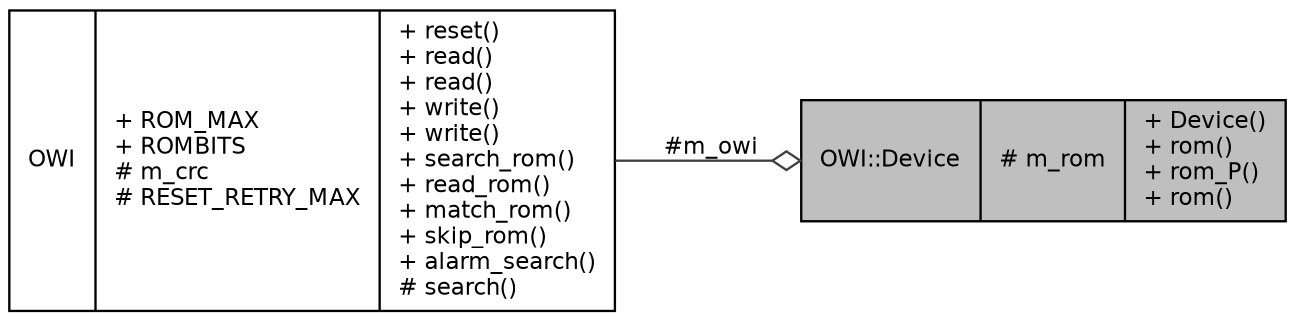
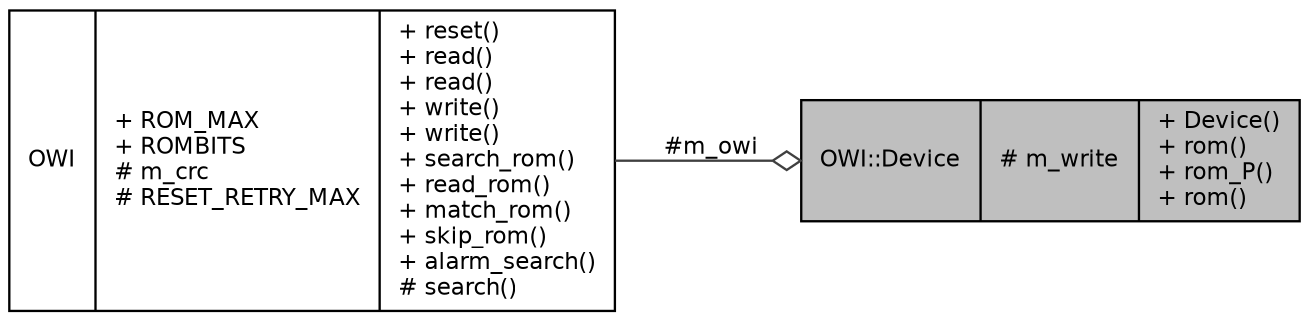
node "OWI::Device": text "# m_rom" -> "# m_write"
